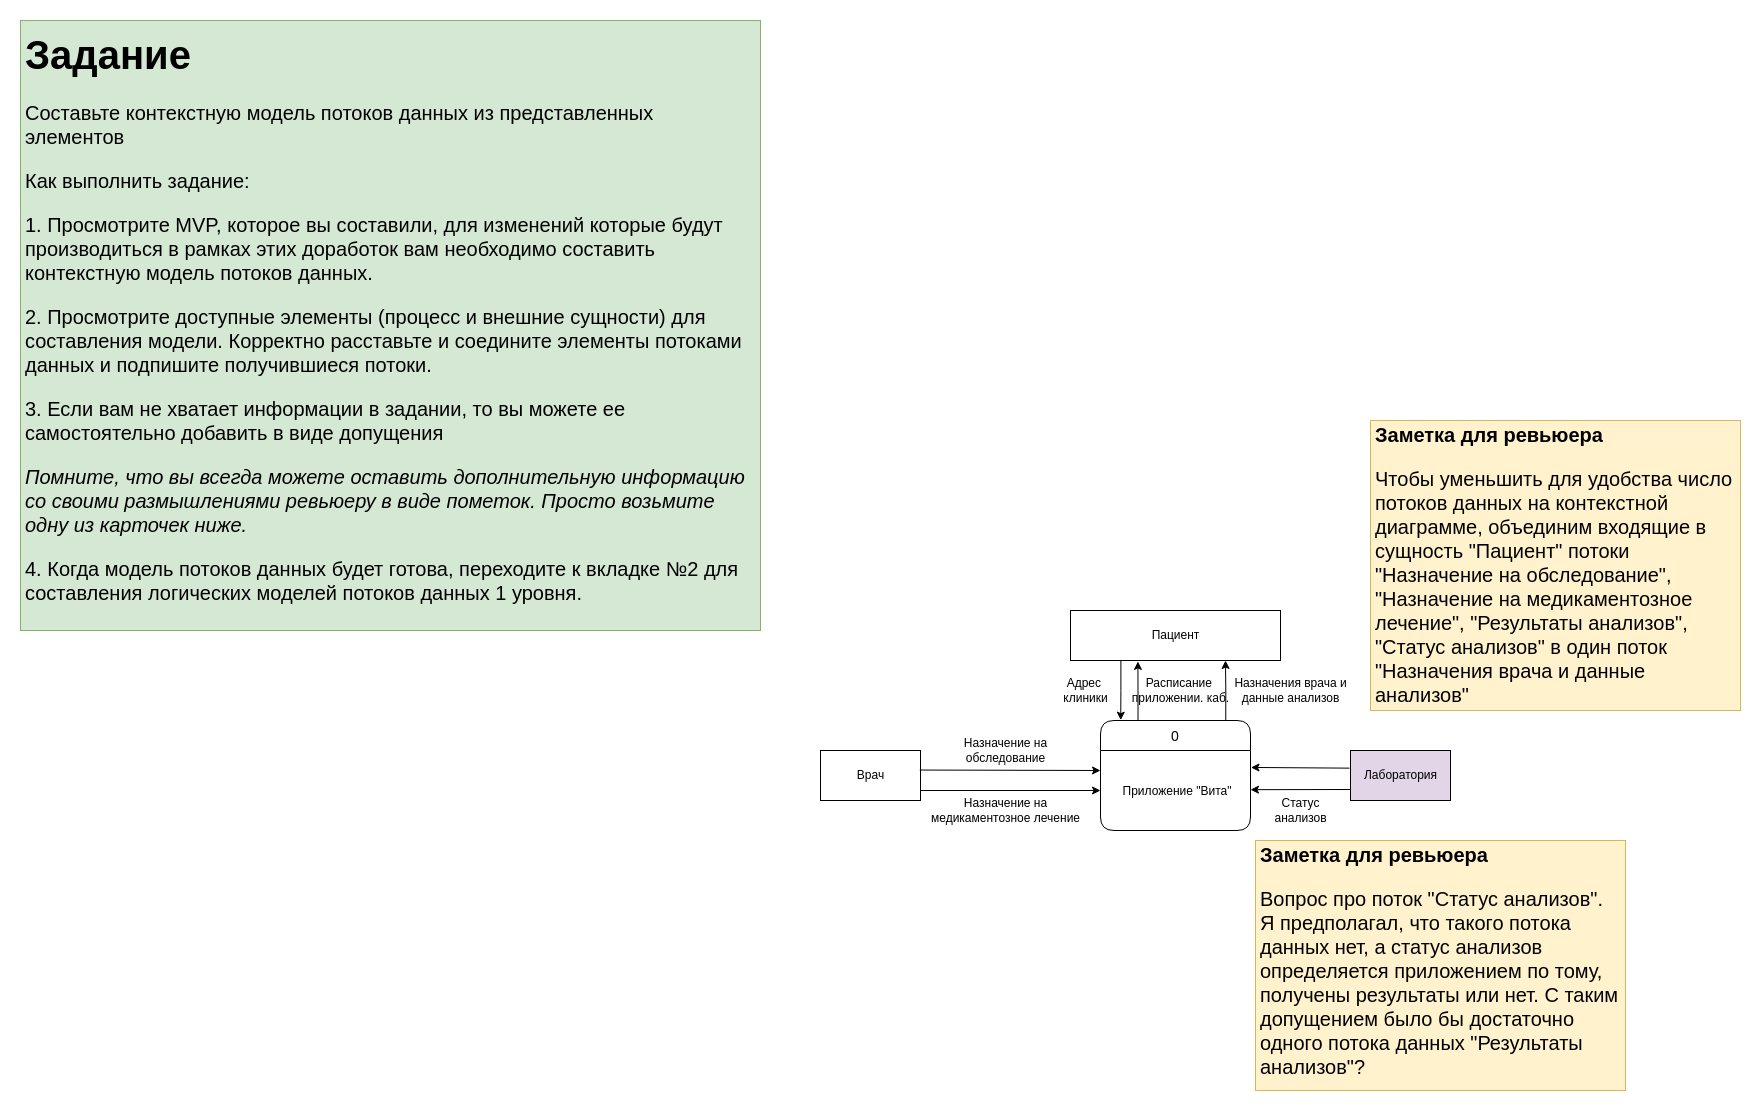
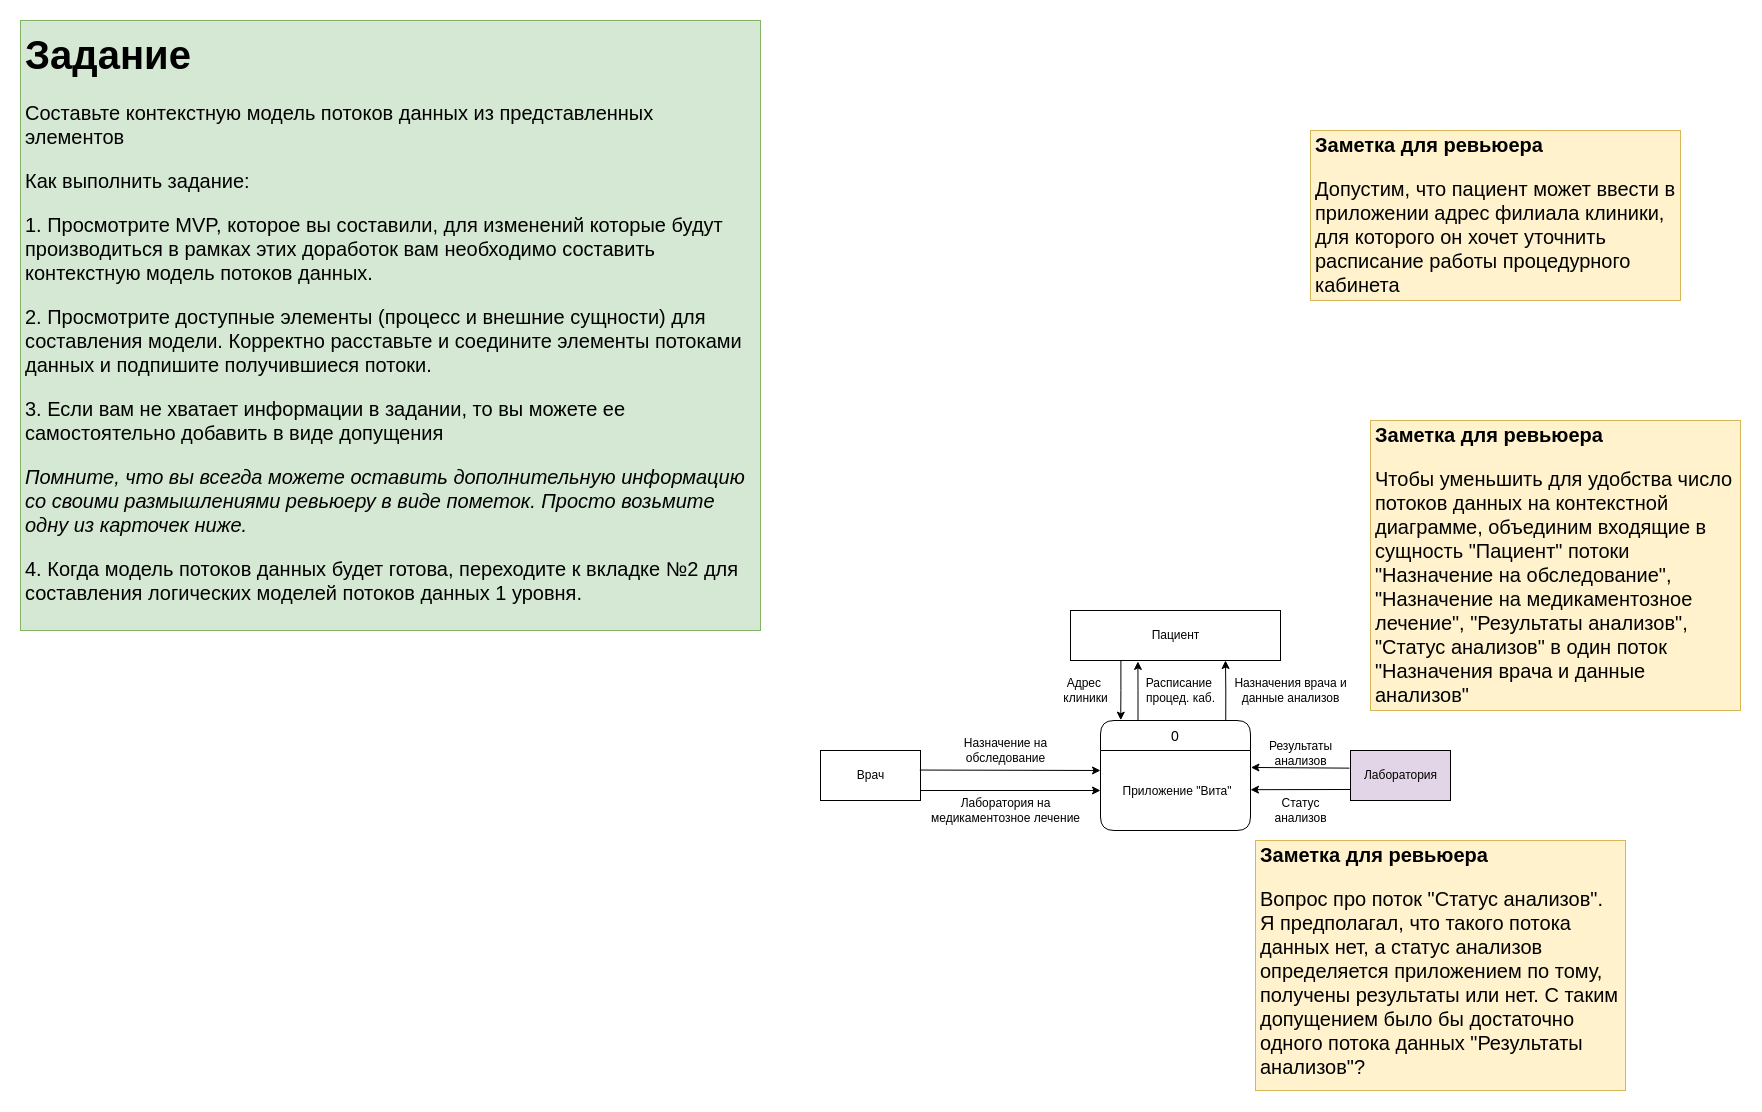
node "Заметка для ревьюераДопустим, что пациент может ввести в приложении адрес филиала клиники, для которого он хочет уточнить расписание работы процедурного кабинета": added
node "Расписание приложении. каб.": label "Расписание приложении. каб." -> "Расписание процед. каб."
node "Результаты анализов": added
node "Назначение на медикаментозное лечение": label "Назначение на медикаментозное лечение" -> "Лаборатория на медикаментозное лечение"
